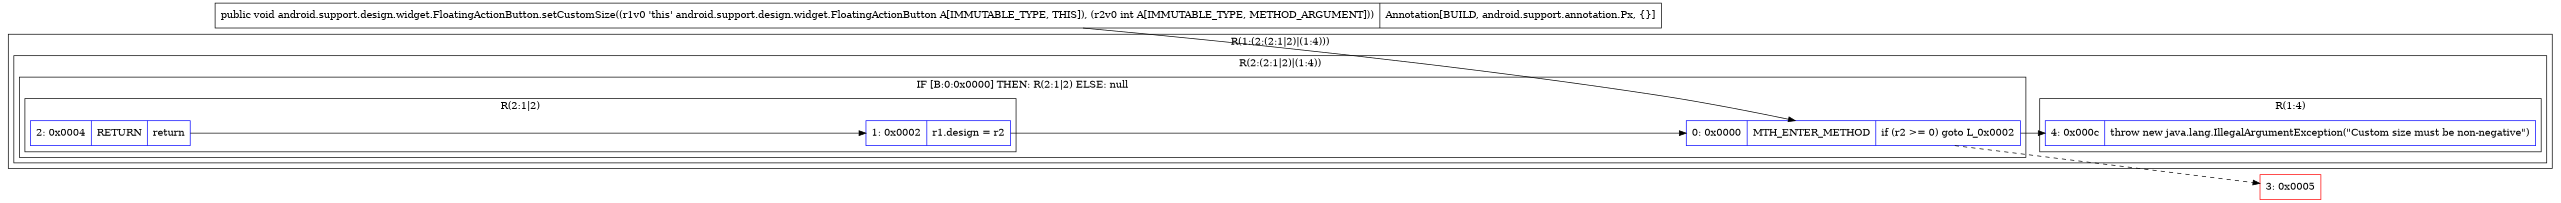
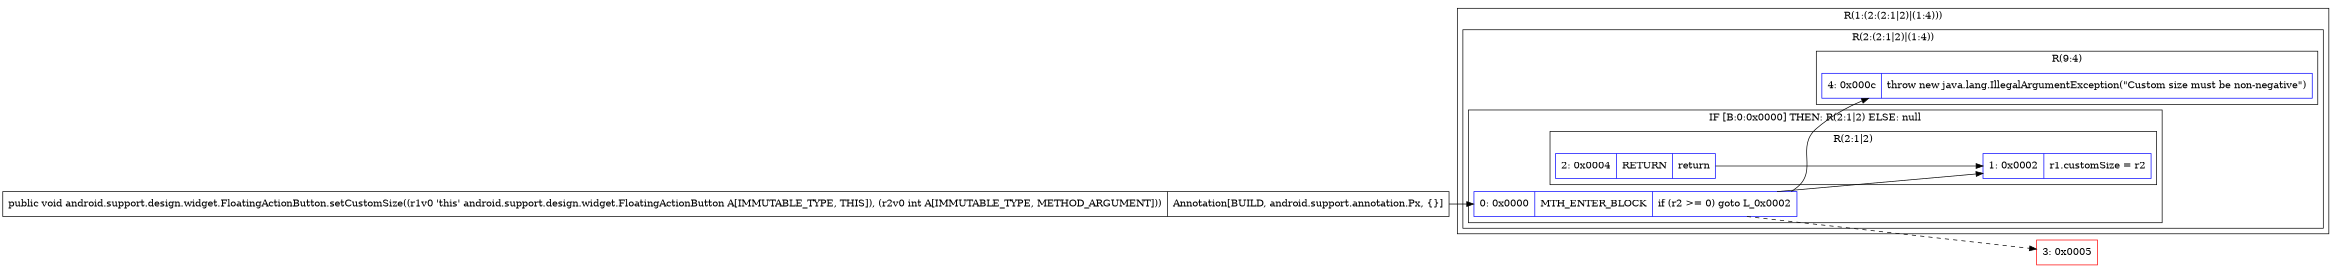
cluster "R(1:4)": label "R(1:4)" -> "R(9:4)"
node "1: 0x0002": text "r1.design = r2" -> "r1.customSize = r2"
edge "1: 0x0002" -> "0: 0x0000": reversed
node "0: 0x0000": text "MTH_ENTER_METHOD" -> "MTH_ENTER_BLOCK"
